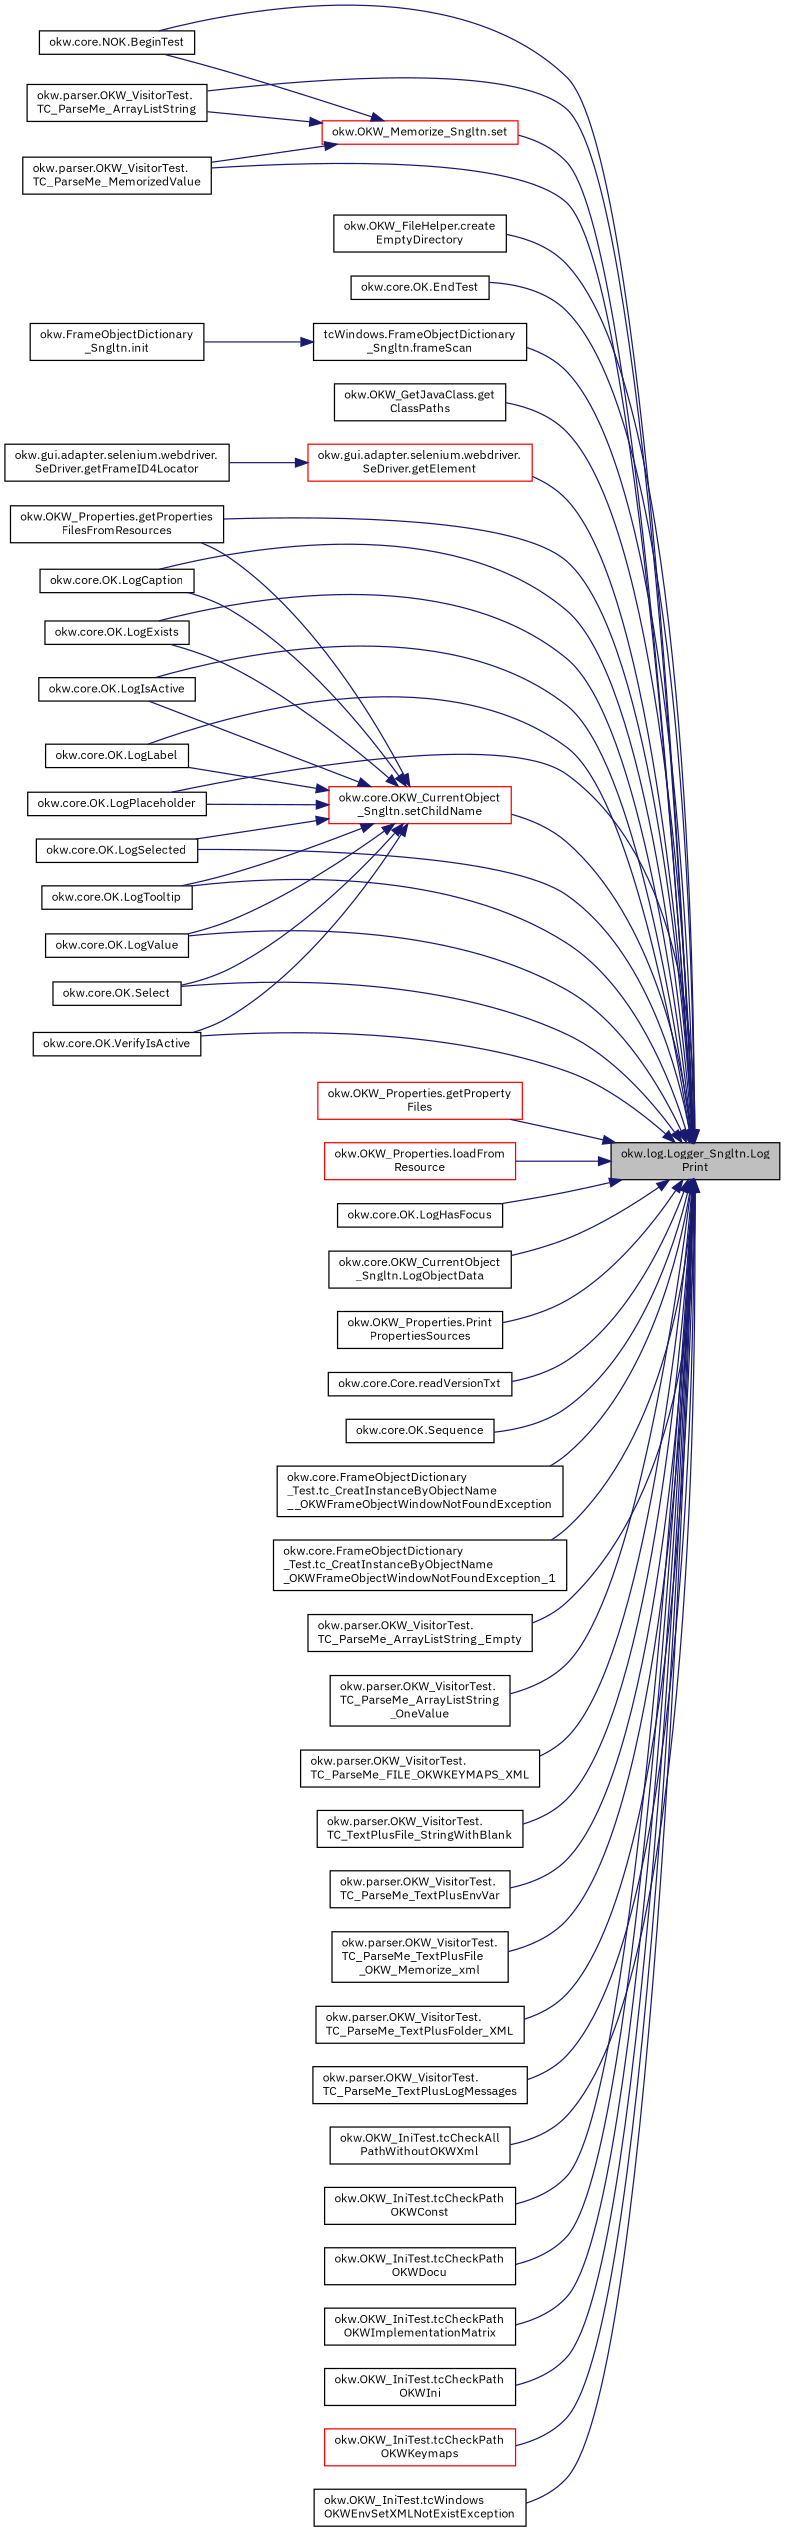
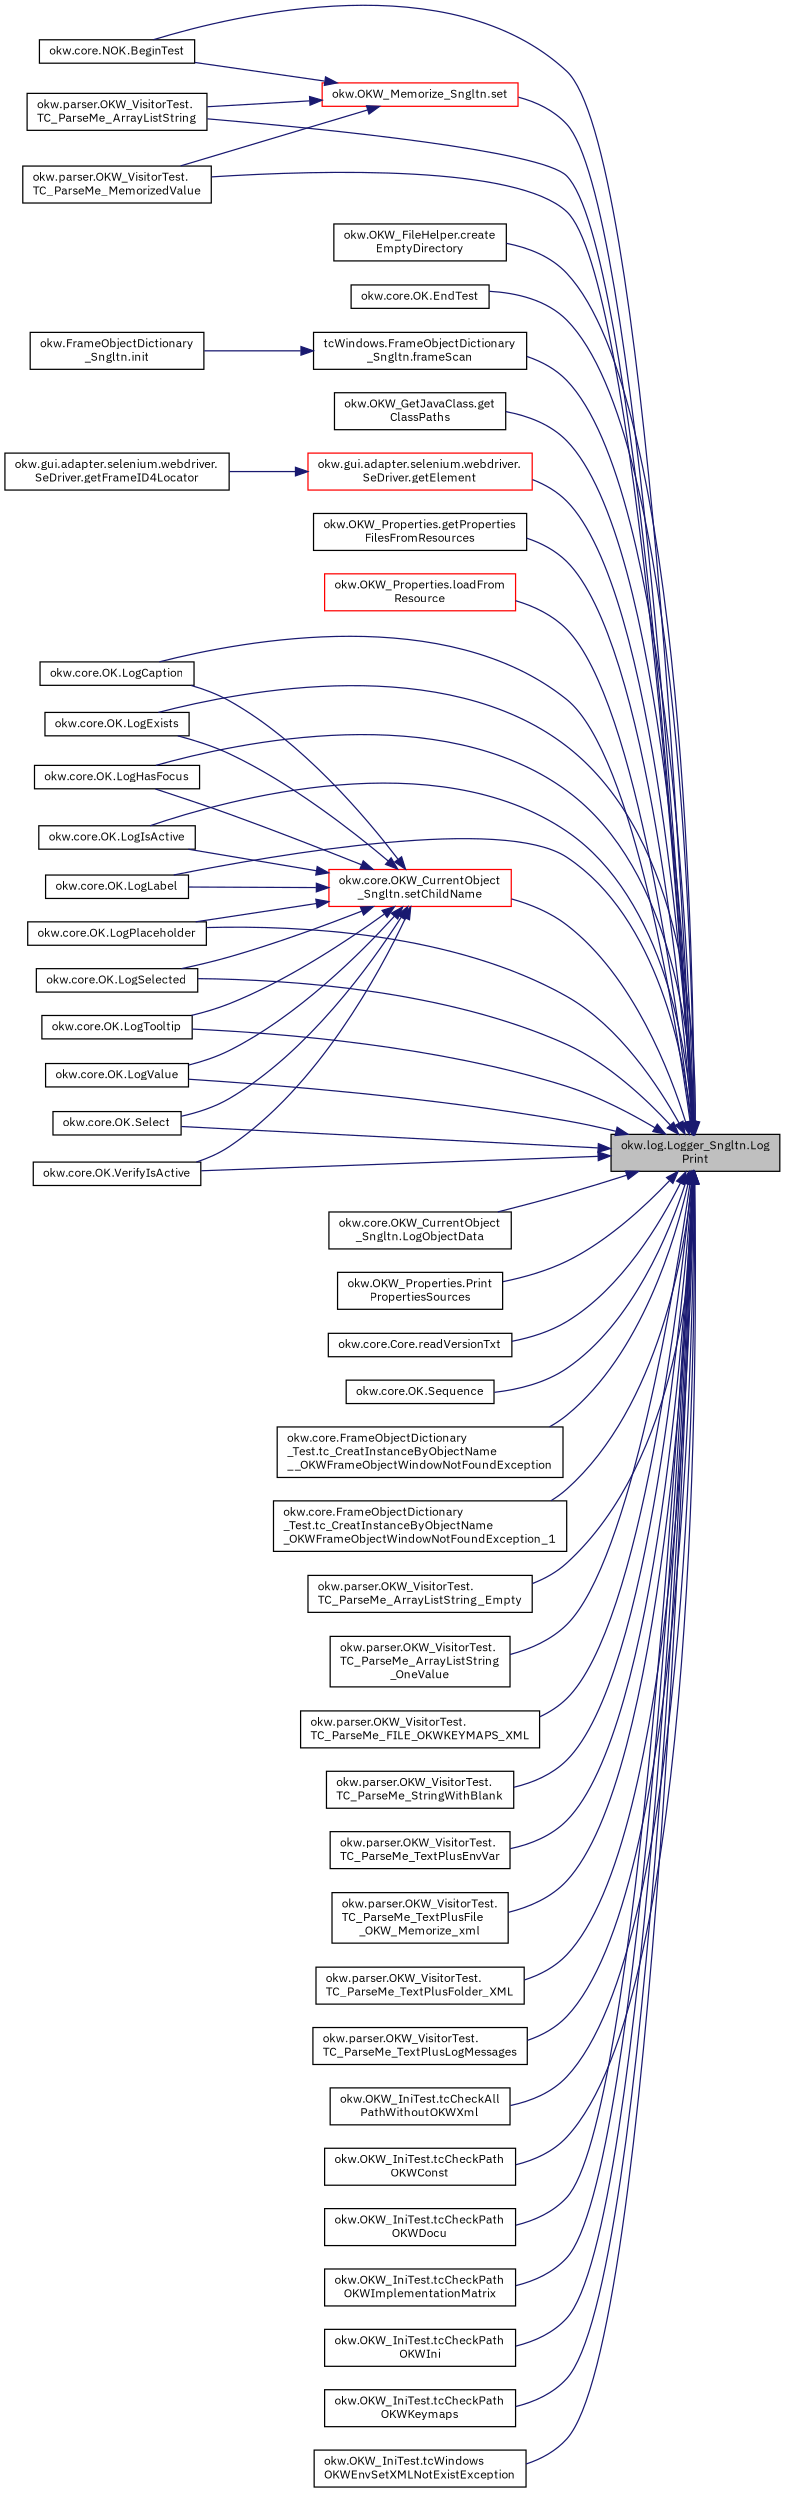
edge "okw.OKW_Properties.getProperties FilesFromResources" -> "okw.core.OKW_CurrentObject _Sngltn.setChildName": now "okw.core.OK.LogHasFocus" -> "okw.core.OKW_CurrentObject _Sngltn.setChildName"
node "okw.OKW_Properties.getProperty Files": removed
node "okw.parser.OKW_VisitorTest. TC_TextPlusFile_StringWithBlank": label "okw.parser.OKW_VisitorTest. TC_TextPlusFile_StringWithBlank" -> "okw.parser.OKW_VisitorTest. TC_ParseMe_StringWithBlank"
node "okw.OKW_IniTest.tcCheckPath OKWKeymaps": color red -> black
